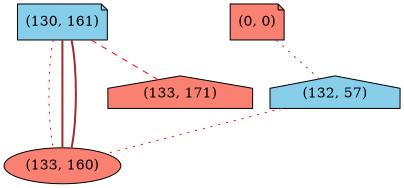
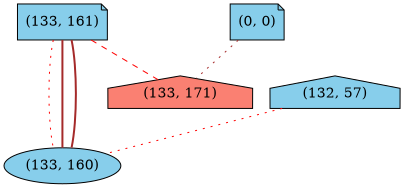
node "(130, 161)": label "(130, 161)" -> "(133, 161)"
node "(0, 0)": fillcolor salmon -> skyblue
edge "(0, 0)" -- "(132, 57)": now "(0, 0)" -- "(133, 171)"
node "(133, 160)": fillcolor salmon -> skyblue
